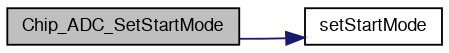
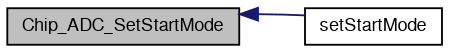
edge "Chip_ADC_SetStartMode" -> "setStartMode": reversed
